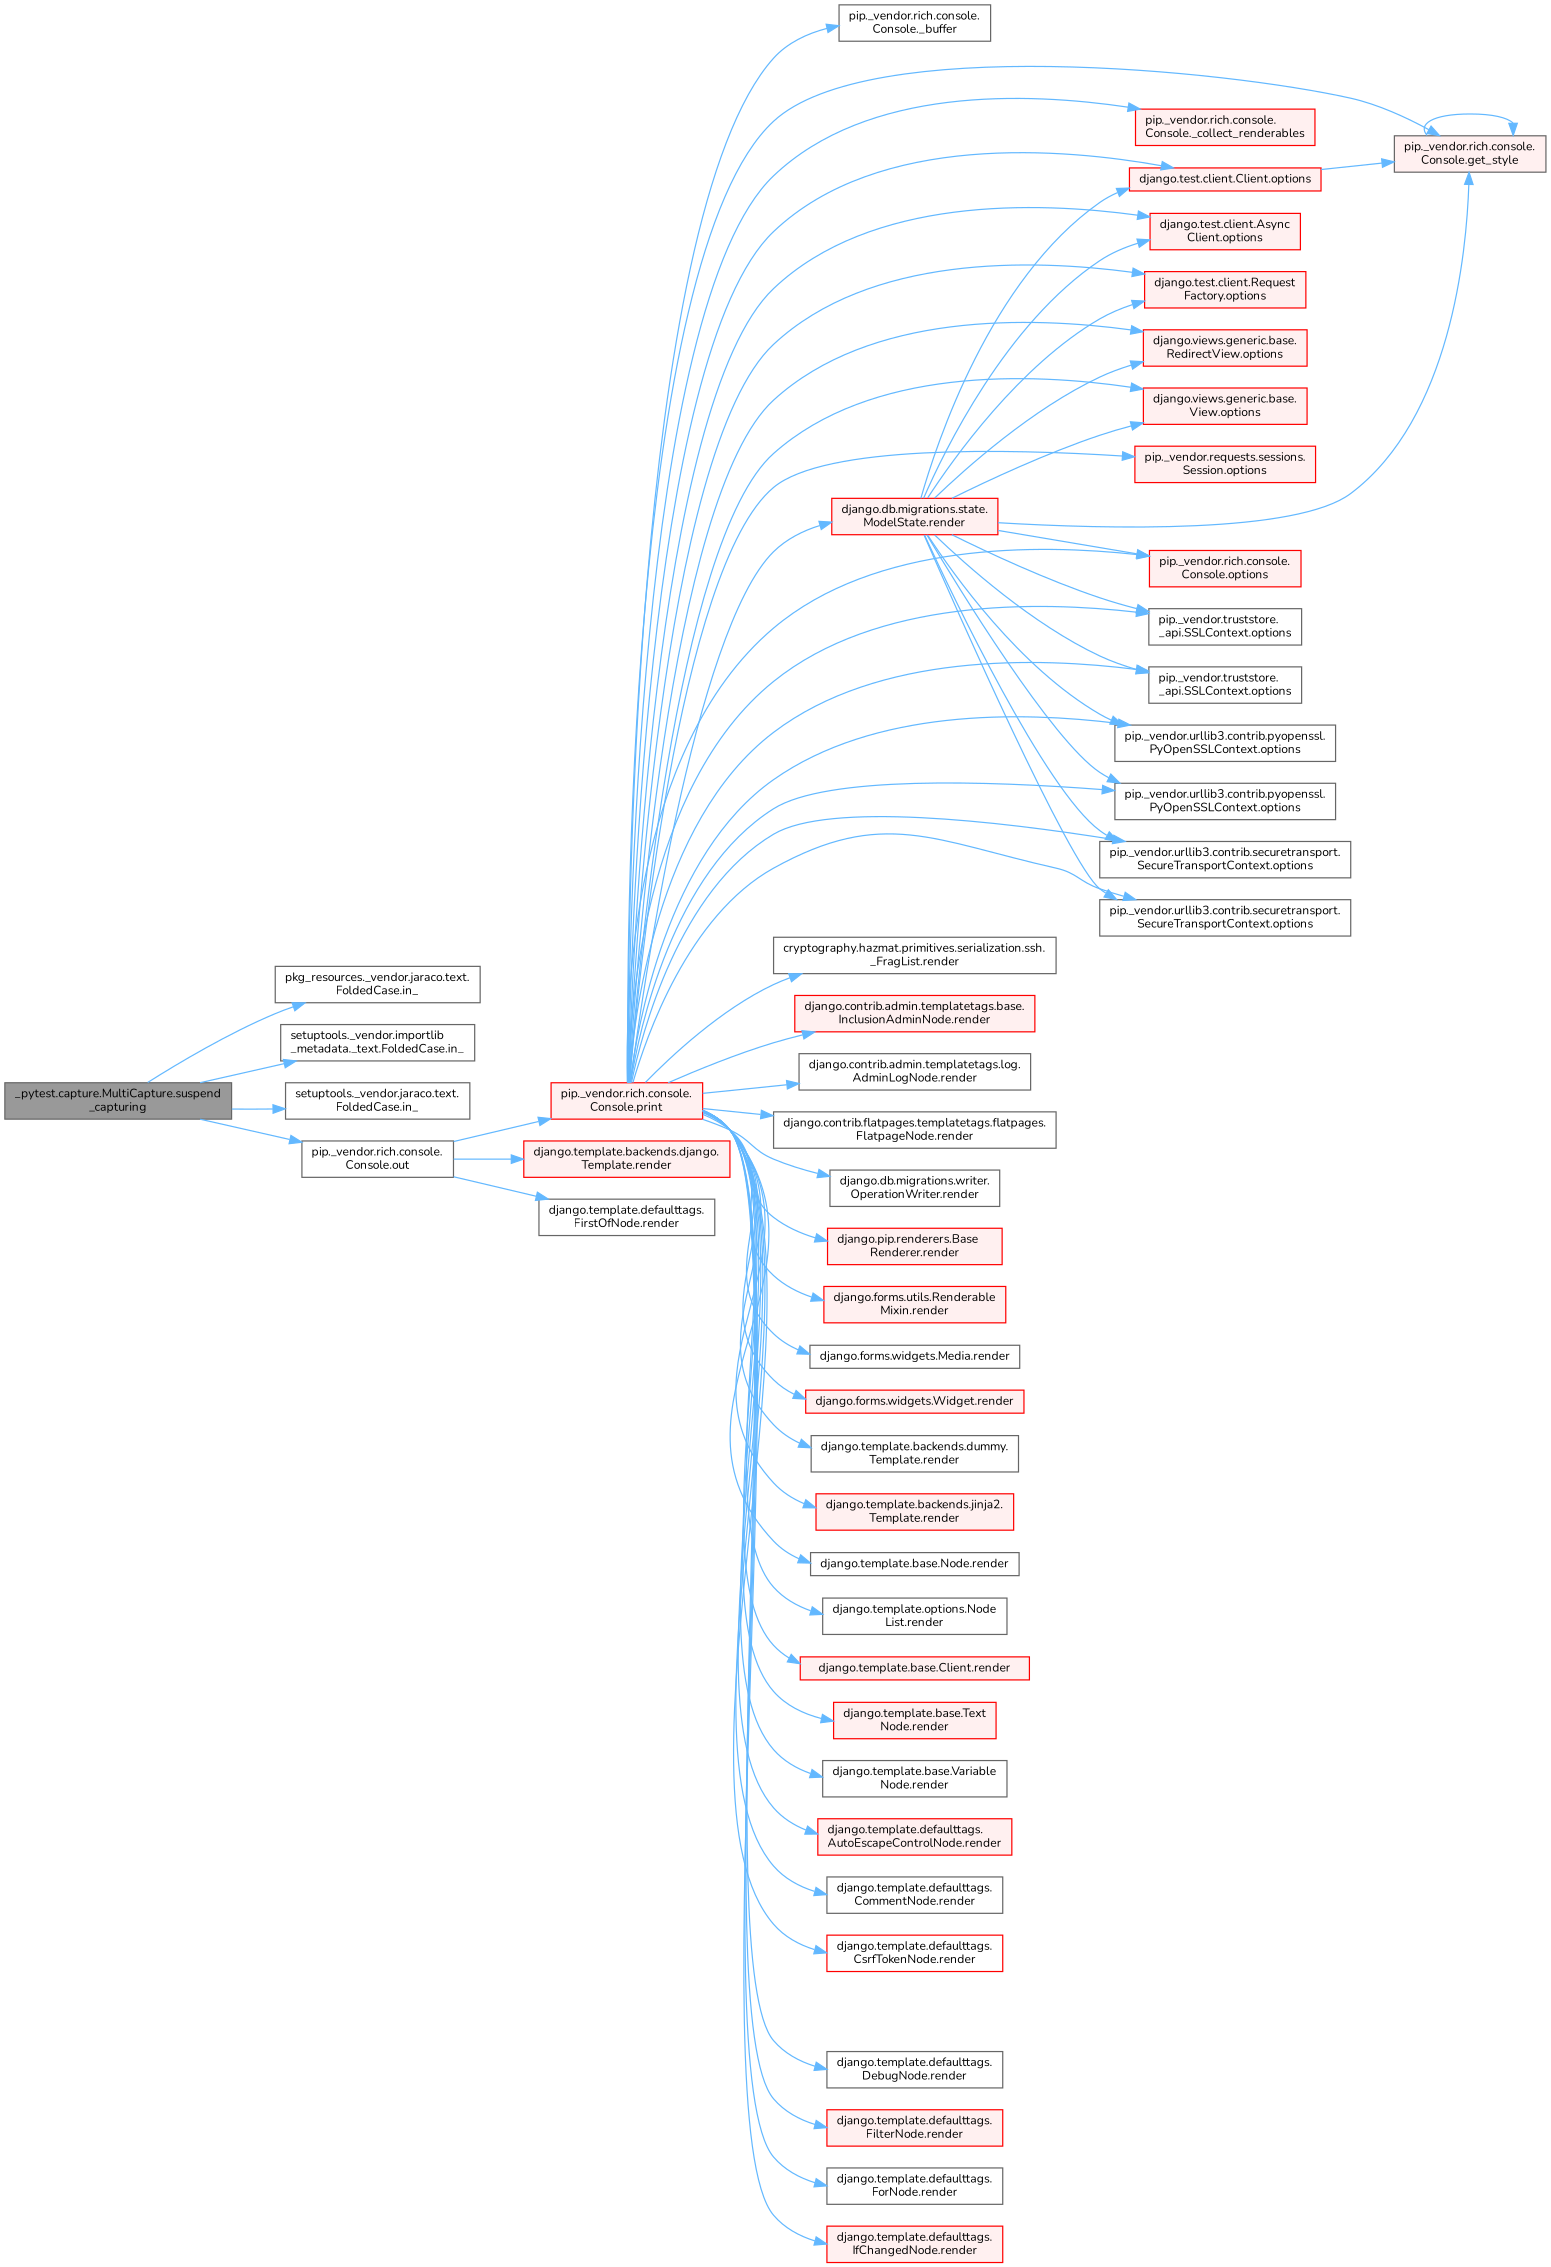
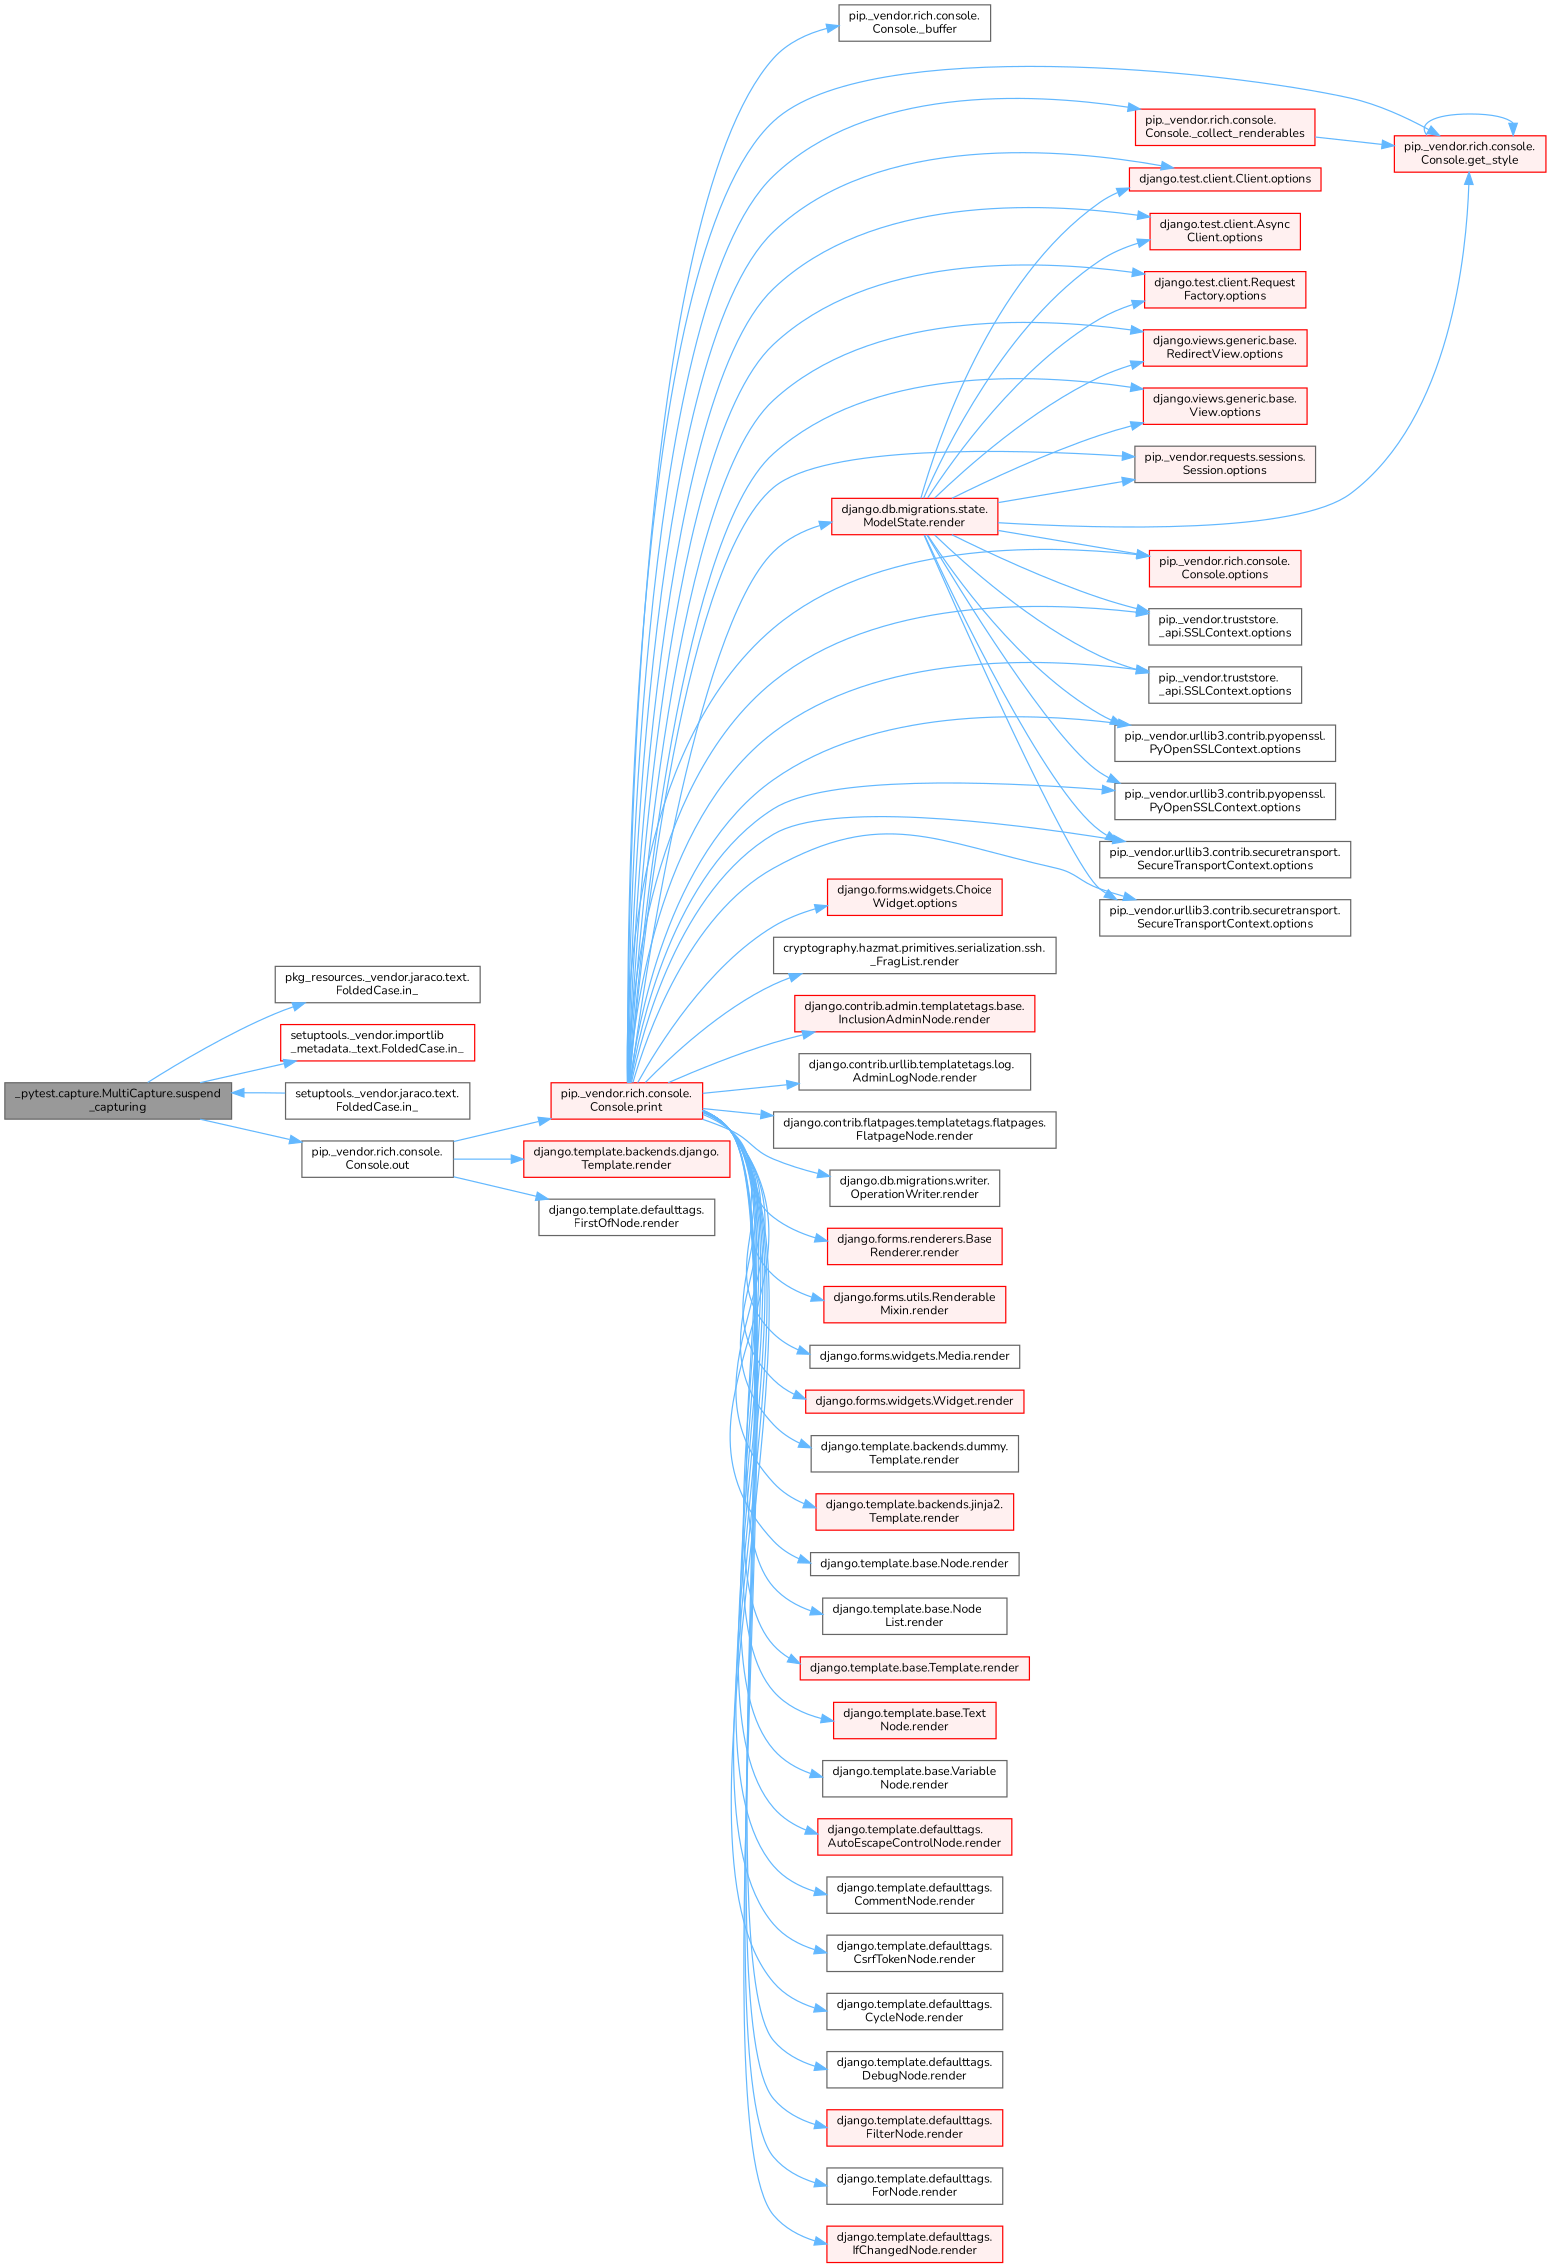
node "pip._vendor.rich.console. Console.get_style": color grey40 -> red
edge "django.test.client.Client.options" -> "pip._vendor.rich.console. Console.get_style": now "pip._vendor.rich.console. Console._collect_renderables" -> "pip._vendor.rich.console. Console.get_style"
node "pip._vendor.requests.sessions. Session.options": color red -> grey40
edge "django.db.migrations.state. ModelState.render" -> "pip._vendor.requests.sessions. Session.options": added
node "django.forms.widgets.Choice Widget.options": added
node "setuptools._vendor.importlib _metadata._text.FoldedCase.in_": color grey40 -> red
node "django.contrib.admin.templatetags.log. AdminLogNode.render": label "django.contrib.admin.templatetags.log. AdminLogNode.render" -> "django.contrib.urllib.templatetags.log. AdminLogNode.render"
edge "_pytest.capture.MultiCapture.suspend _capturing" -> "setuptools._vendor.jaraco.text. FoldedCase.in_": reversed
node "django.pip.renderers.Base Renderer.render": label "django.pip.renderers.Base Renderer.render" -> "django.forms.renderers.Base Renderer.render"
node "django.template.options.Node List.render": label "django.template.options.Node List.render" -> "django.template.base.Node List.render"
node "django.template.base.Client.render": label "django.template.base.Client.render" -> "django.template.base.Template.render"
node "django.template.defaulttags. CsrfTokenNode.render": color red -> grey40
node "django.template.defaulttags. CycleNode.render": added
